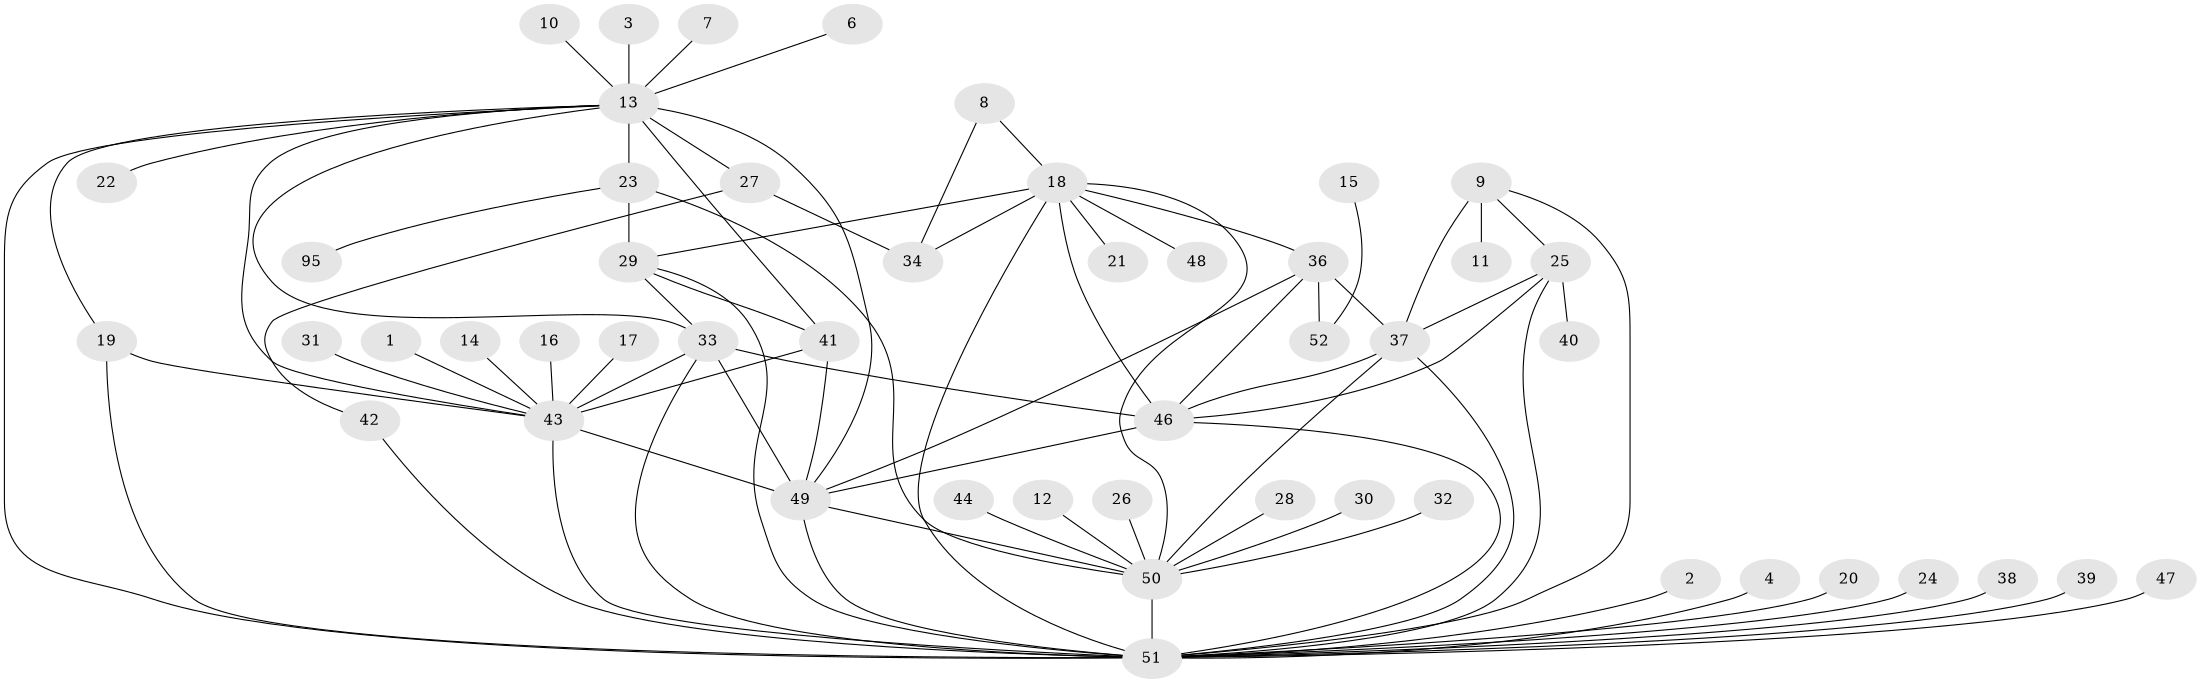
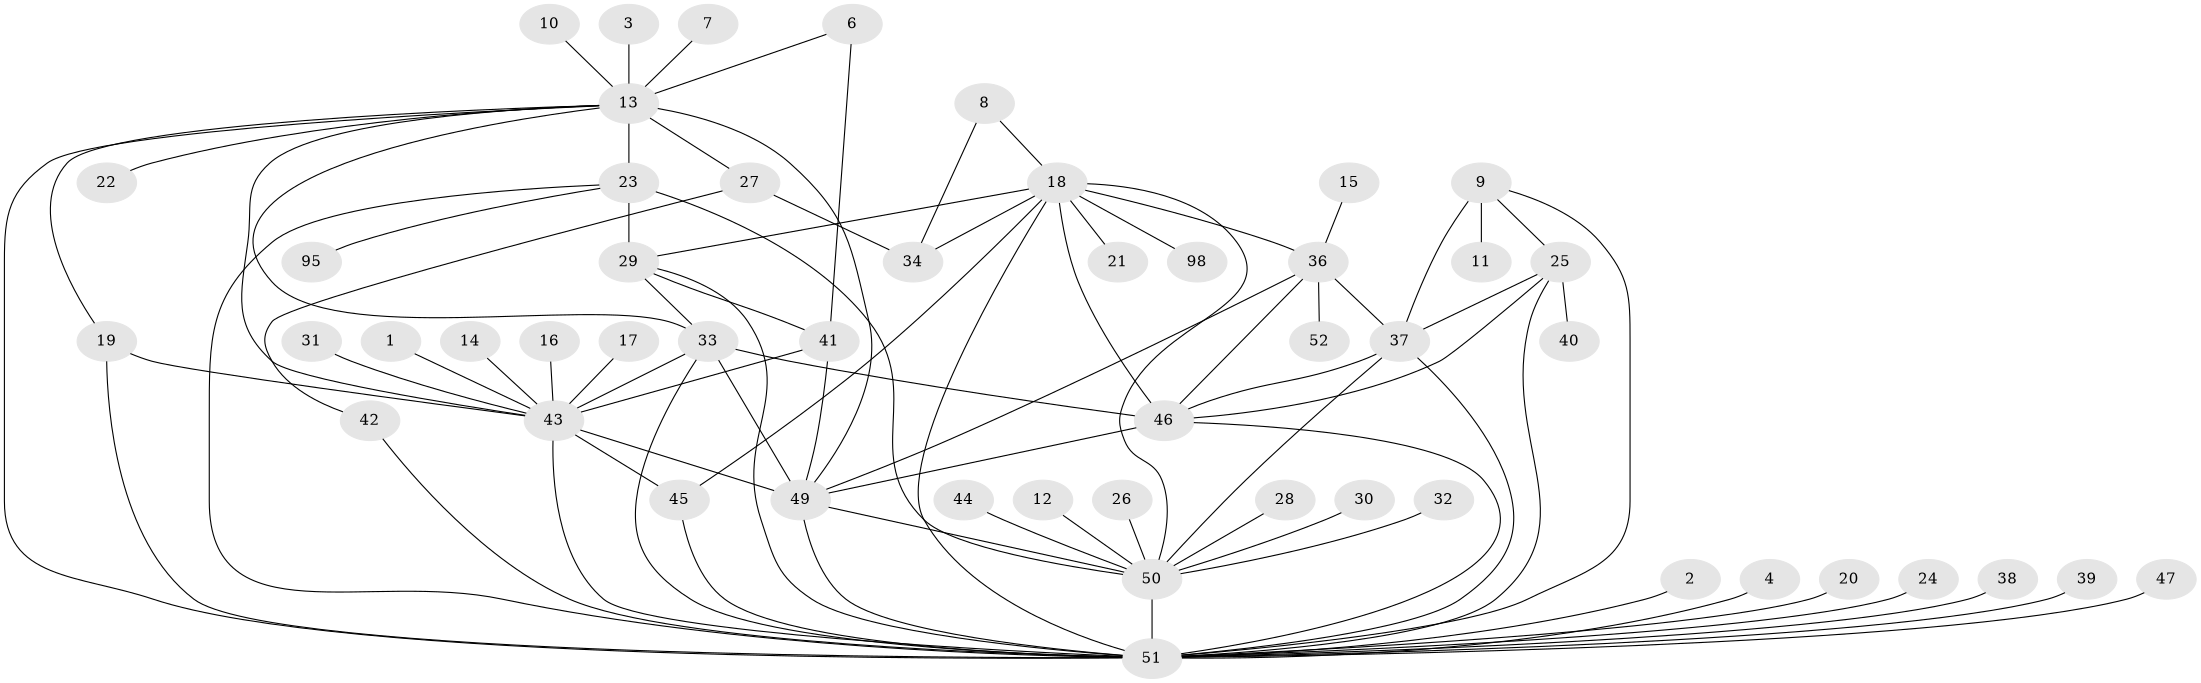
edge "13" -- "41": now "6" -- "41"
node "48": label "48" -> "98"
edge "15" -- "52": now "15" -- "36"
node "45": added
edge "23" -- "51": added
